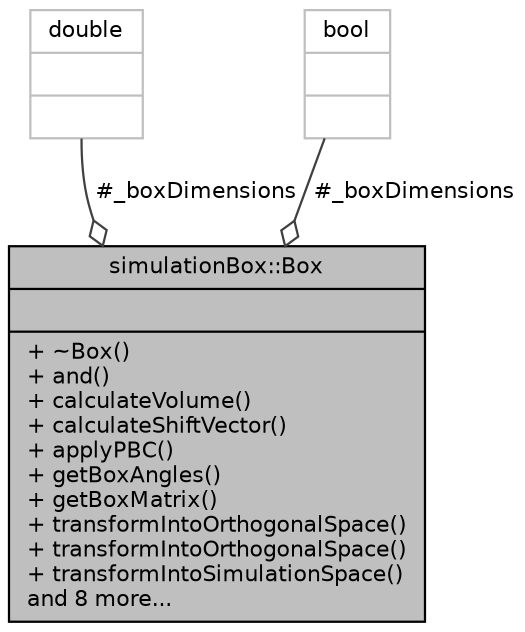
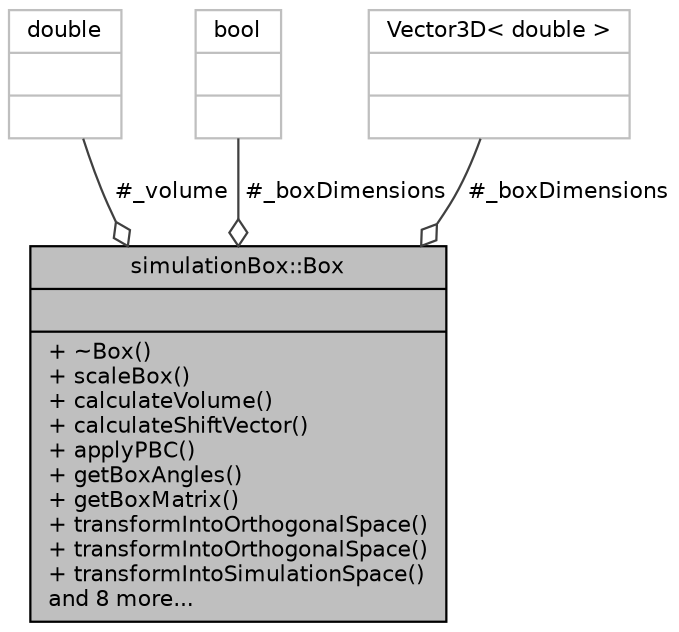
node "Vector3D< double >": added
edge "double" -> "simulationBox::Box": label " #_boxDimensions" -> " #_volume"
node "simulationBox::Box": text "+ and()" -> "+ scaleBox()"
